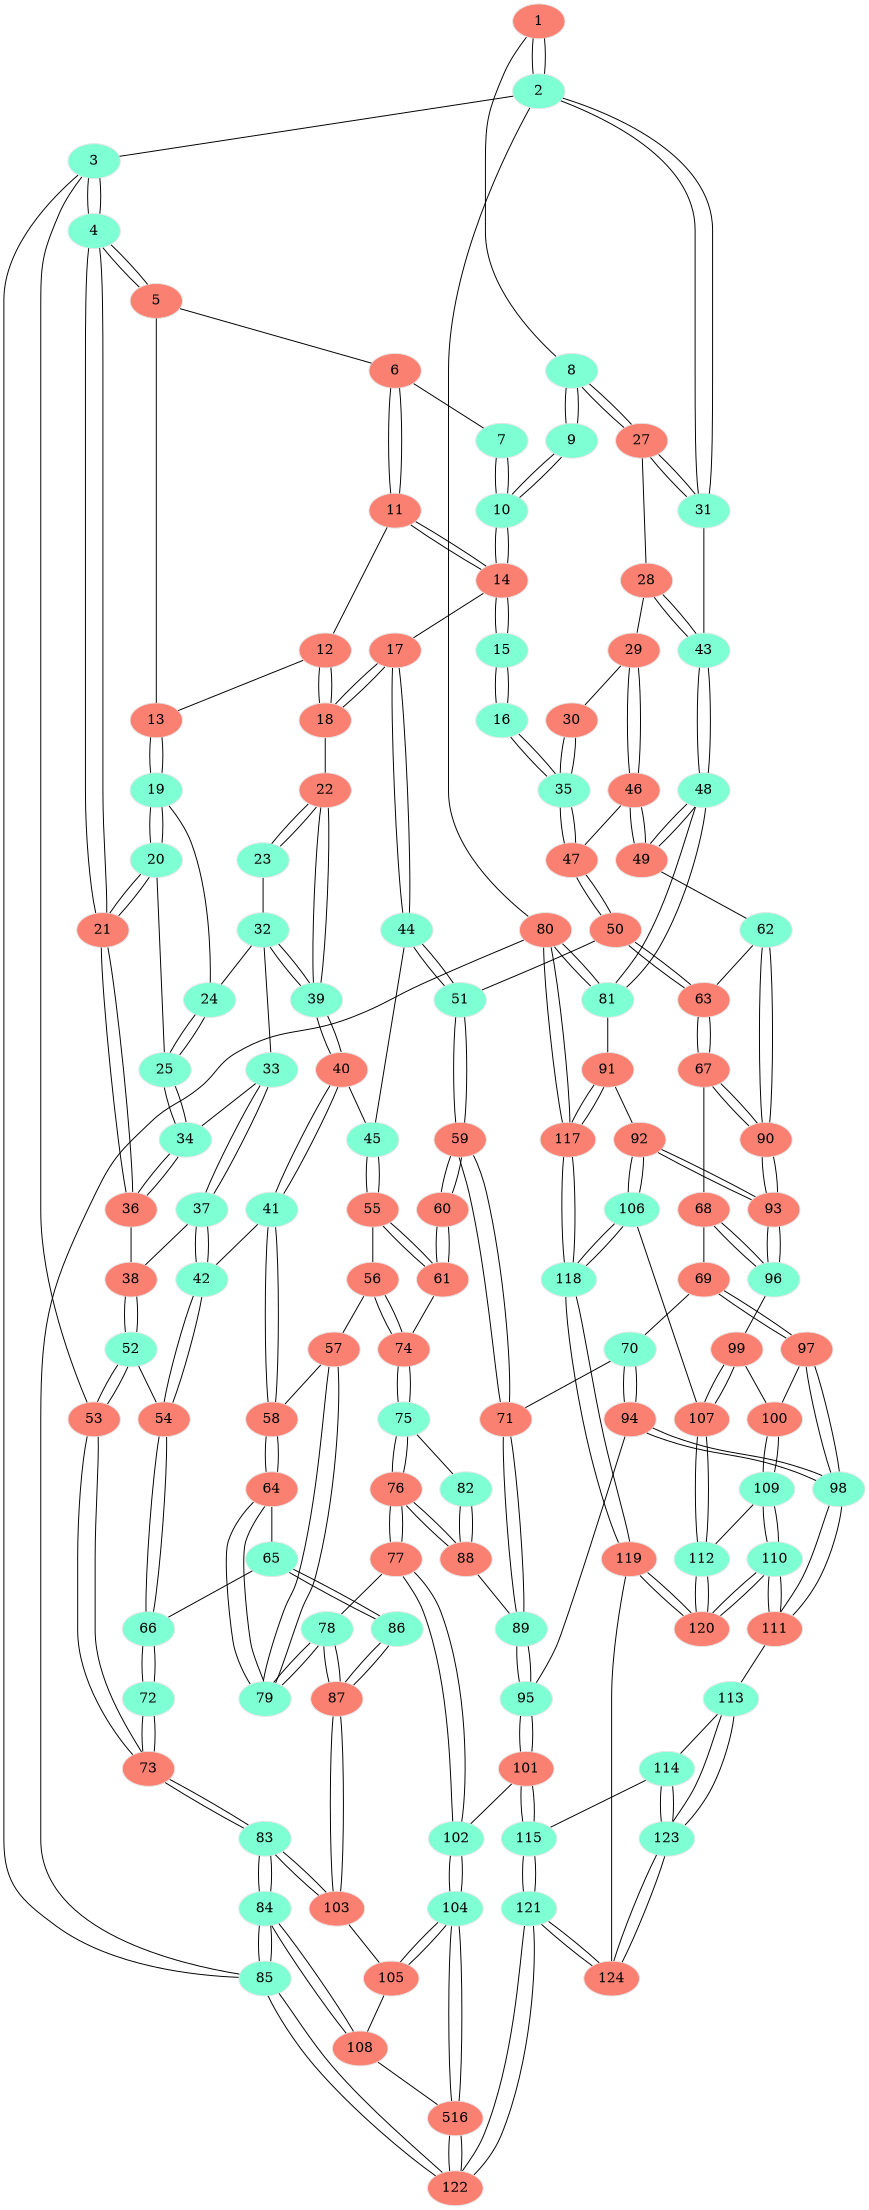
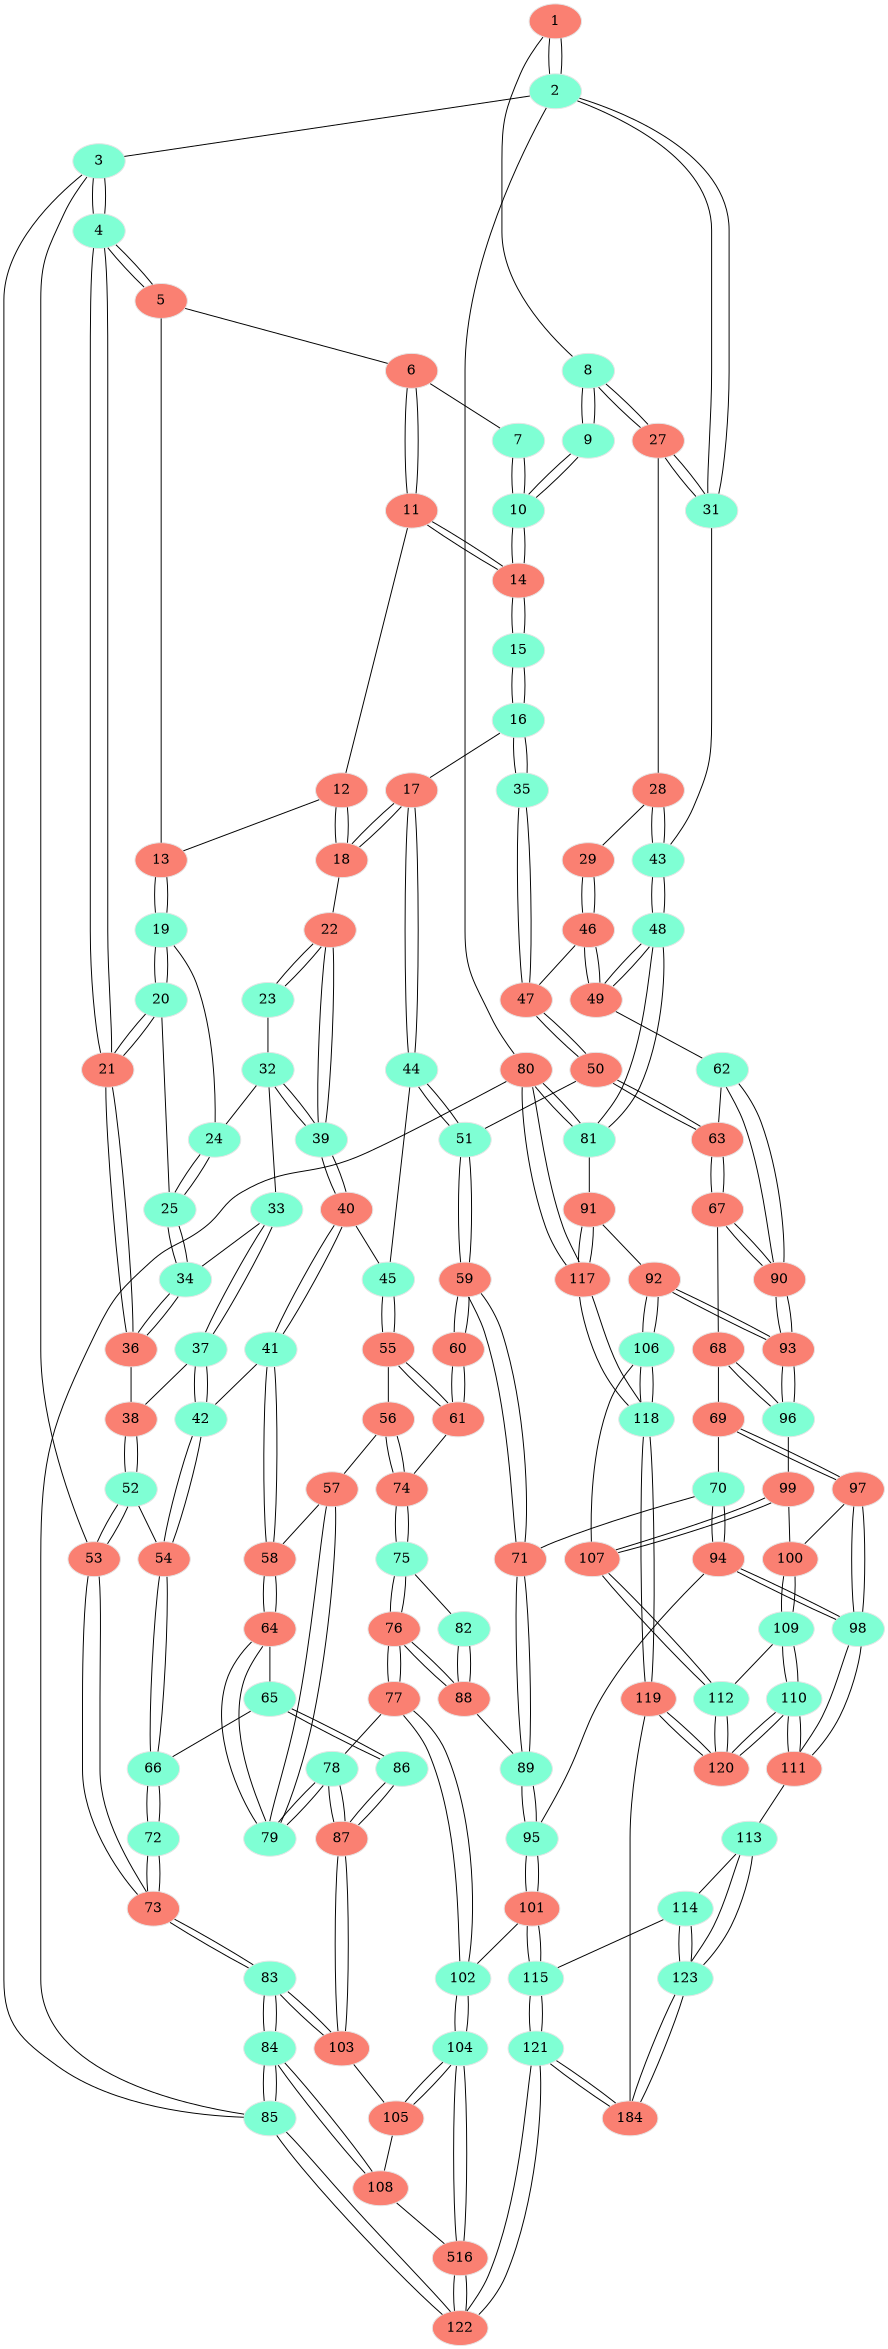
edge "14" -- "17": now "16" -- "17"
node "30": removed
node "124": label "124" -> "184"
